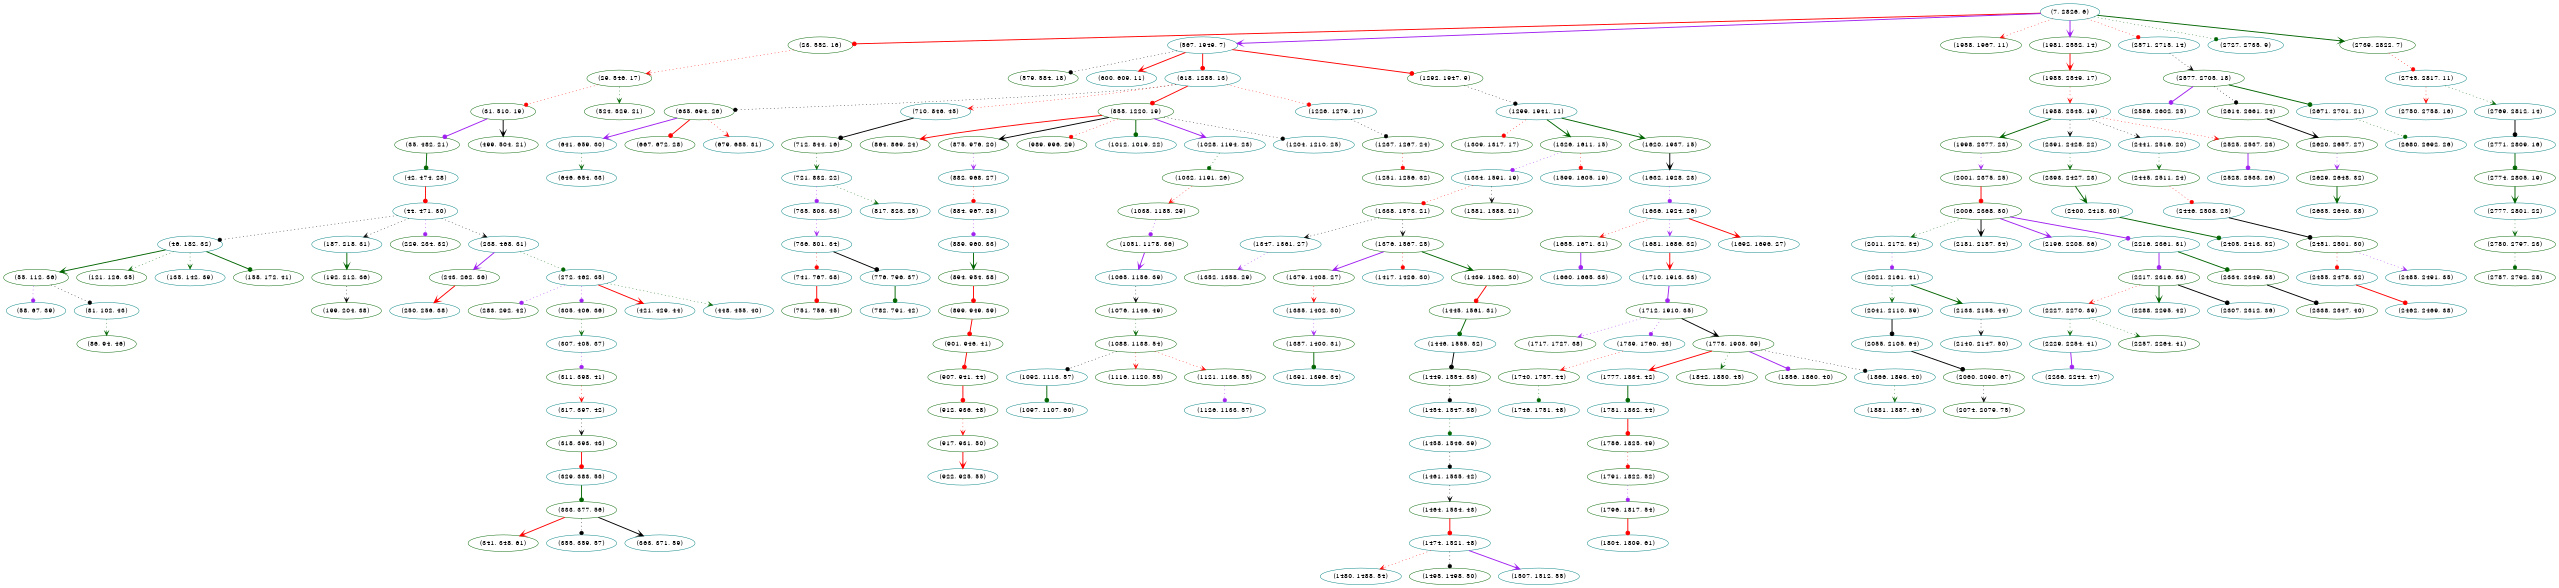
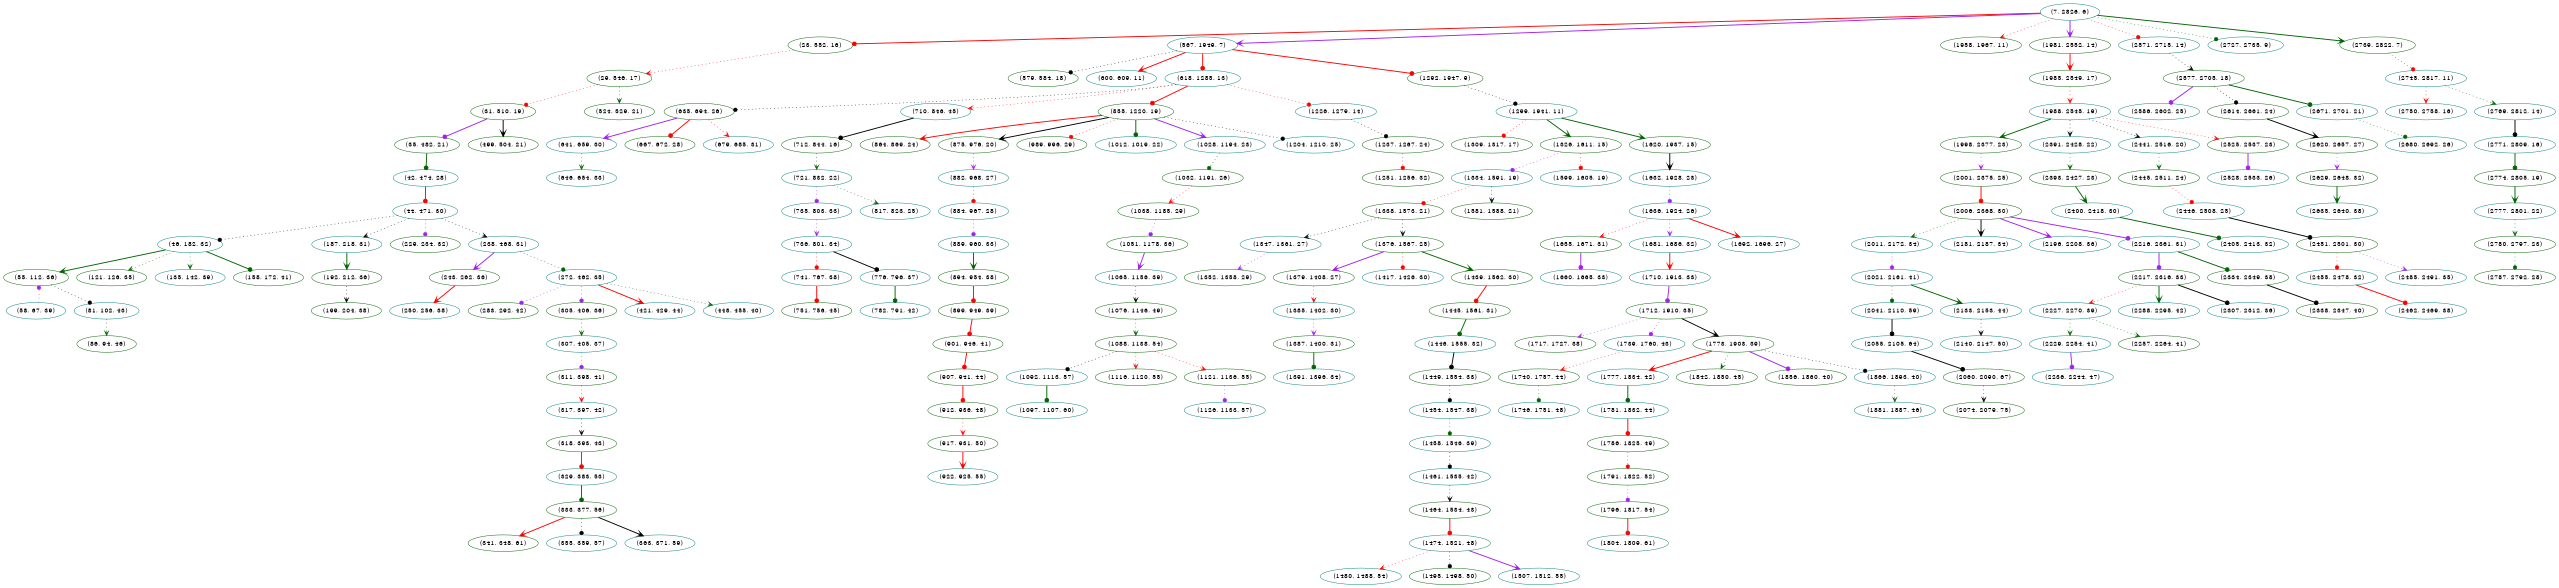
edge "(55, 112, 36)" -> "(58, 67, 39)": reversed
edge "(2021, 2161, 41)" -> "(2041, 2110, 59)": arrowhead vee -> dot
